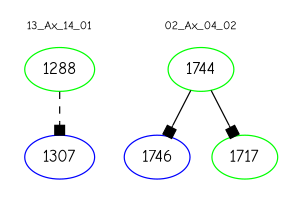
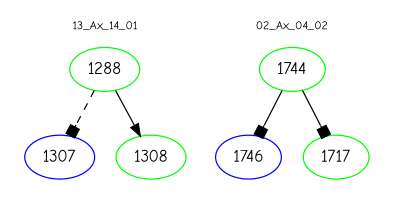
node "1308": added
